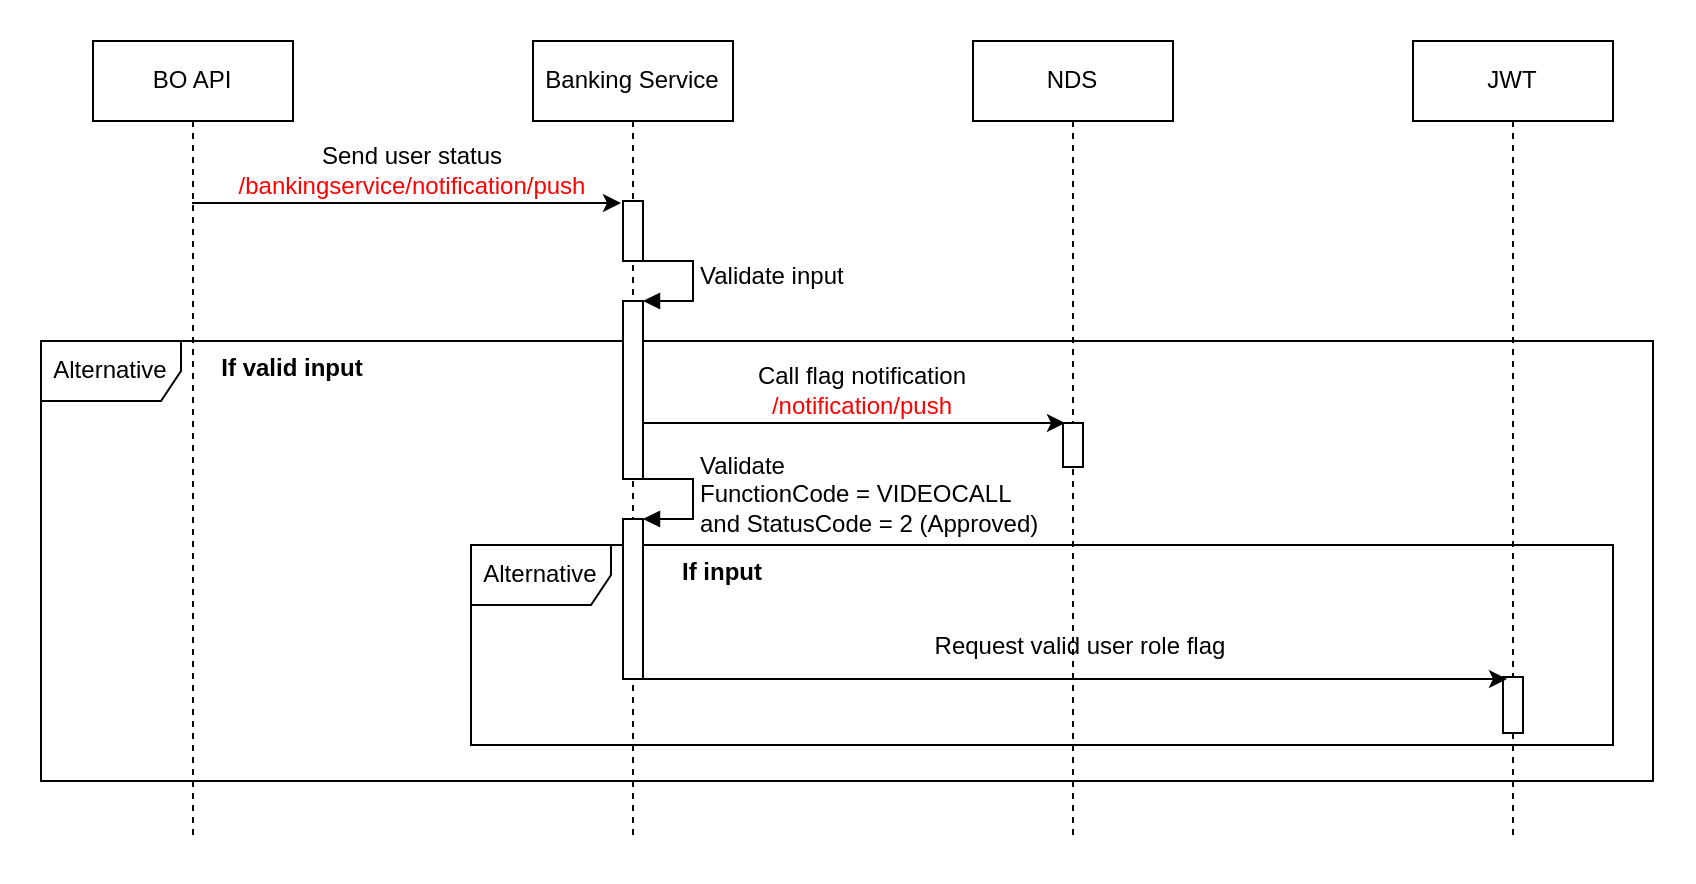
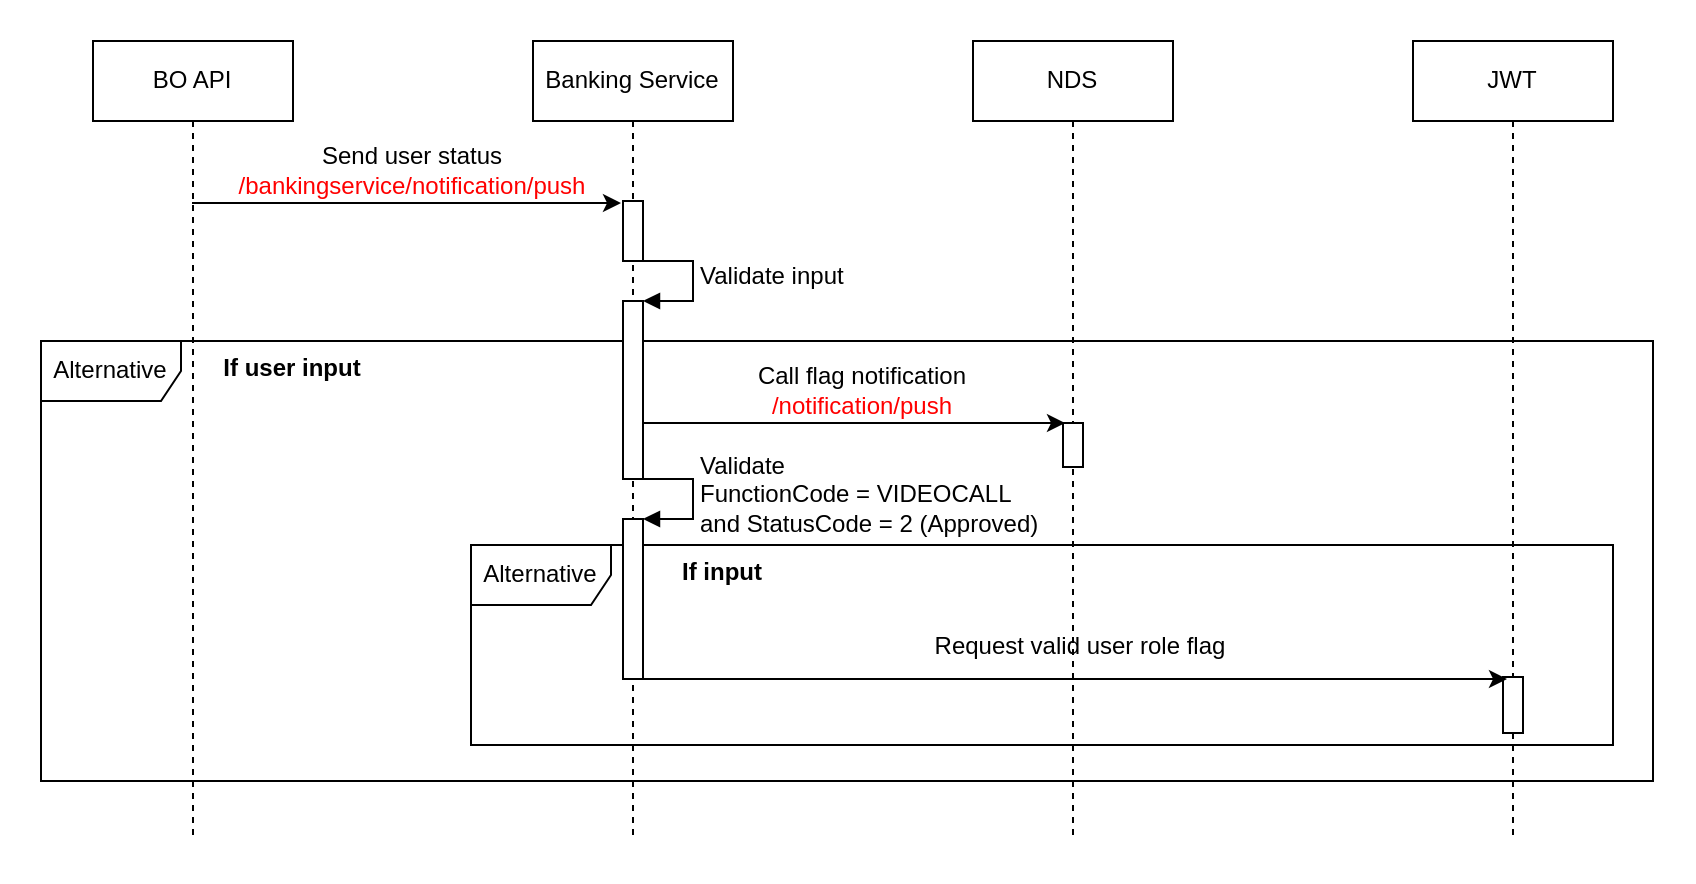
node "If valid input": label "If valid input" -> "If user input"
